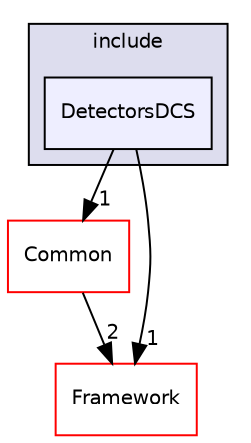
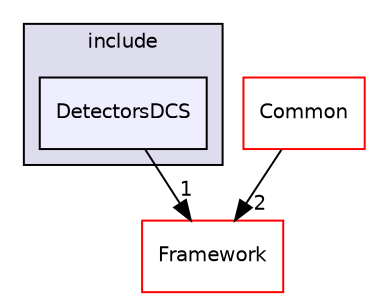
edge "DetectorsDCS" -> "Common": removed
